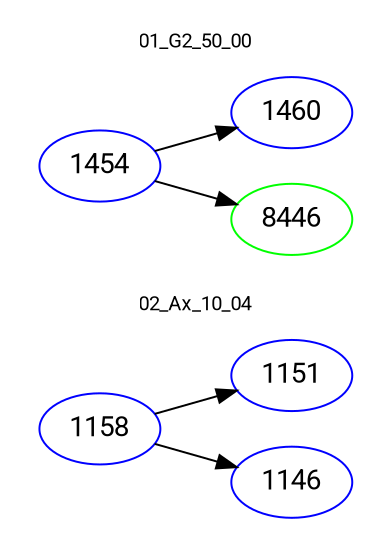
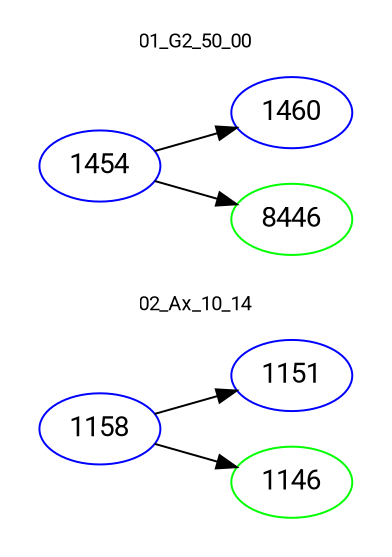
cluster "02_Ax_10_04": label "02_Ax_10_04" -> "02_Ax_10_14"
node "1146": color blue -> green
